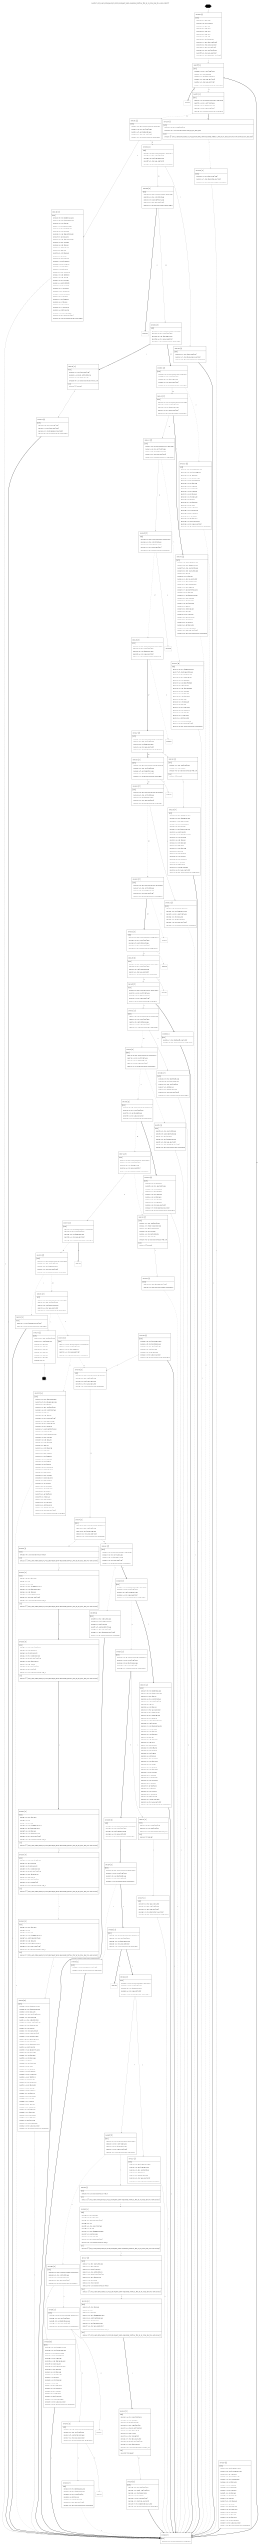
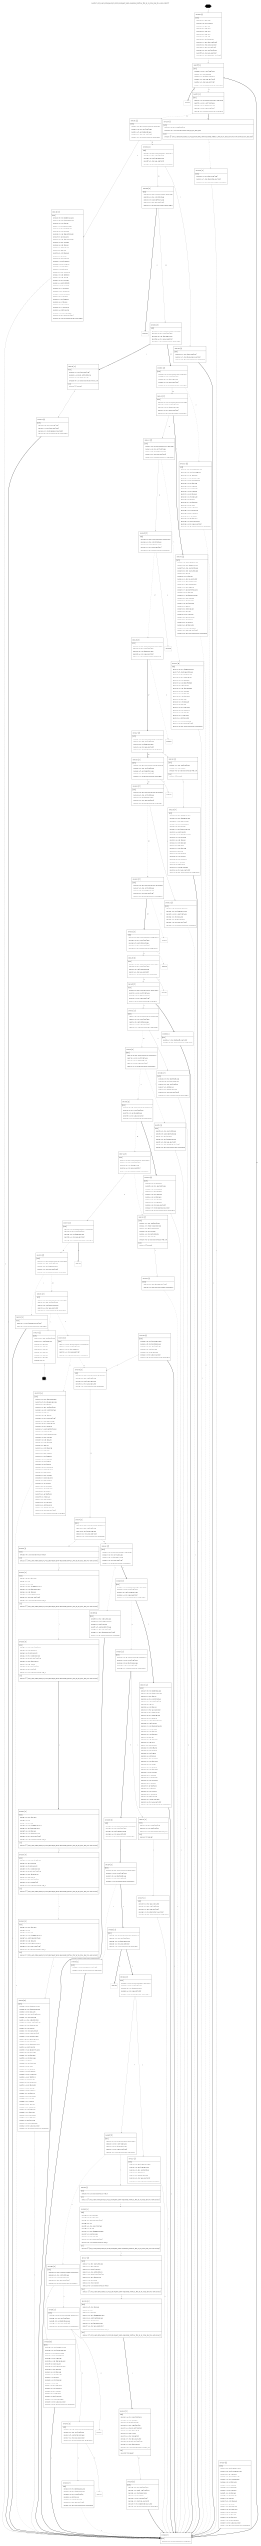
edge "0x401e32 [40]" -> "0x401e5a [39]": style bold -> dotted
